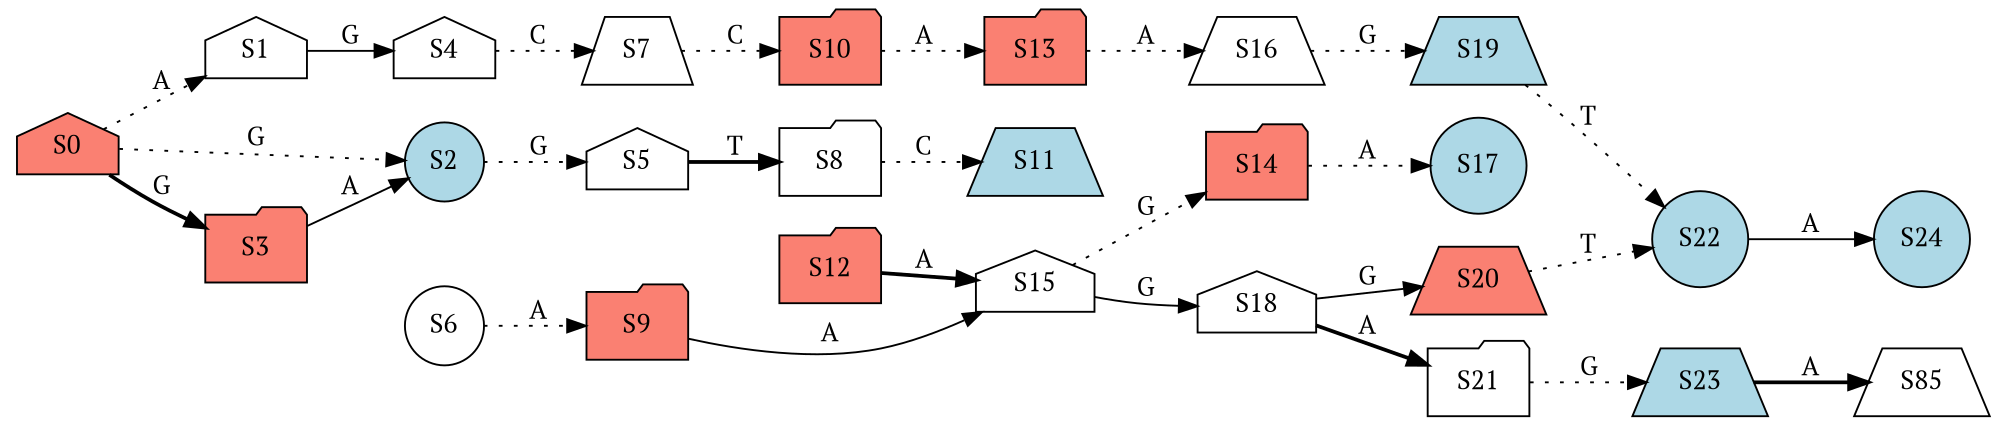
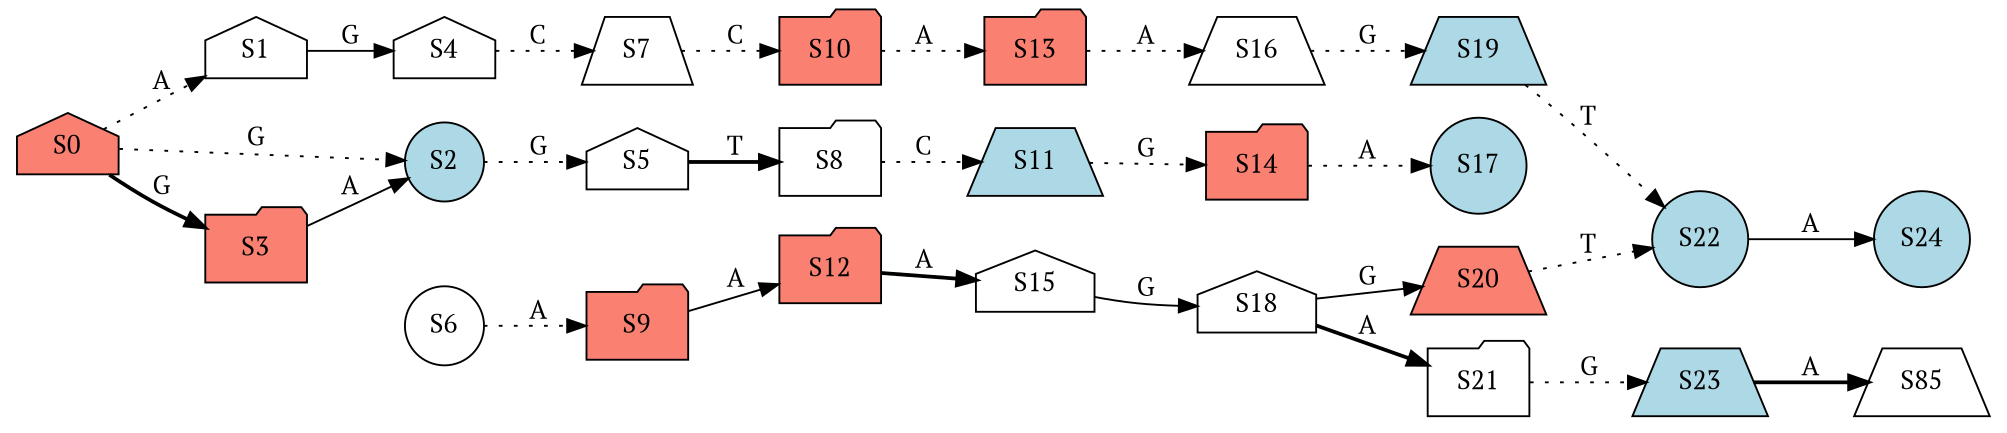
edge "S15" -> "S14": now "S11" -> "S14"
edge "S9" -> "S15": now "S9" -> "S12"
